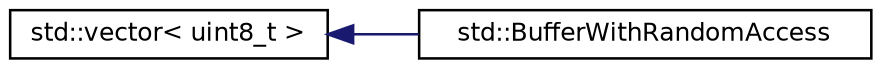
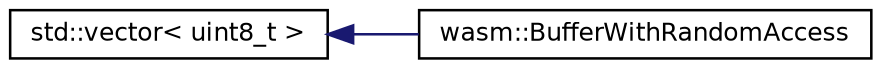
node "std::BufferWithRandomAccess": label "std::BufferWithRandomAccess" -> "wasm::BufferWithRandomAccess"
